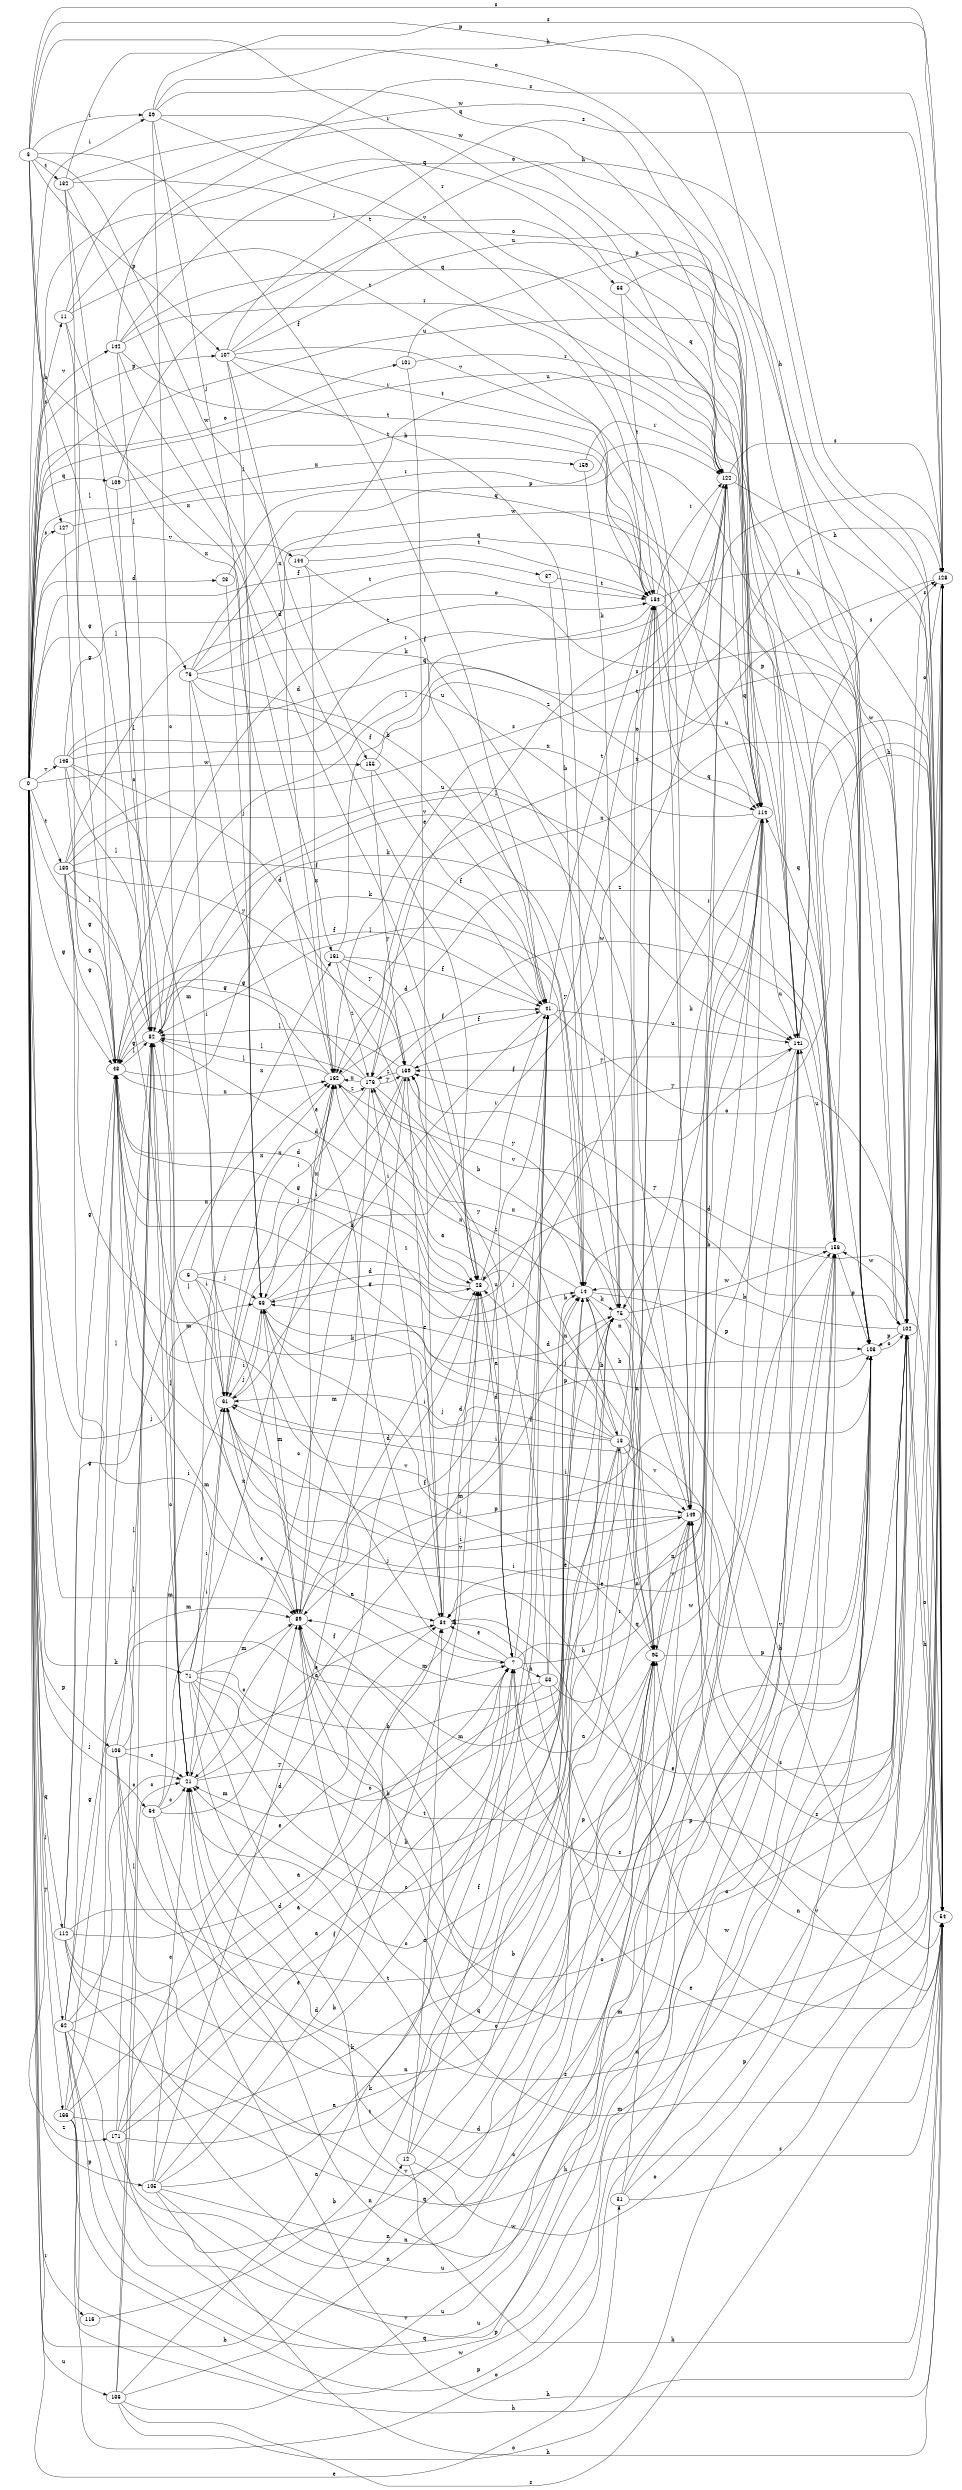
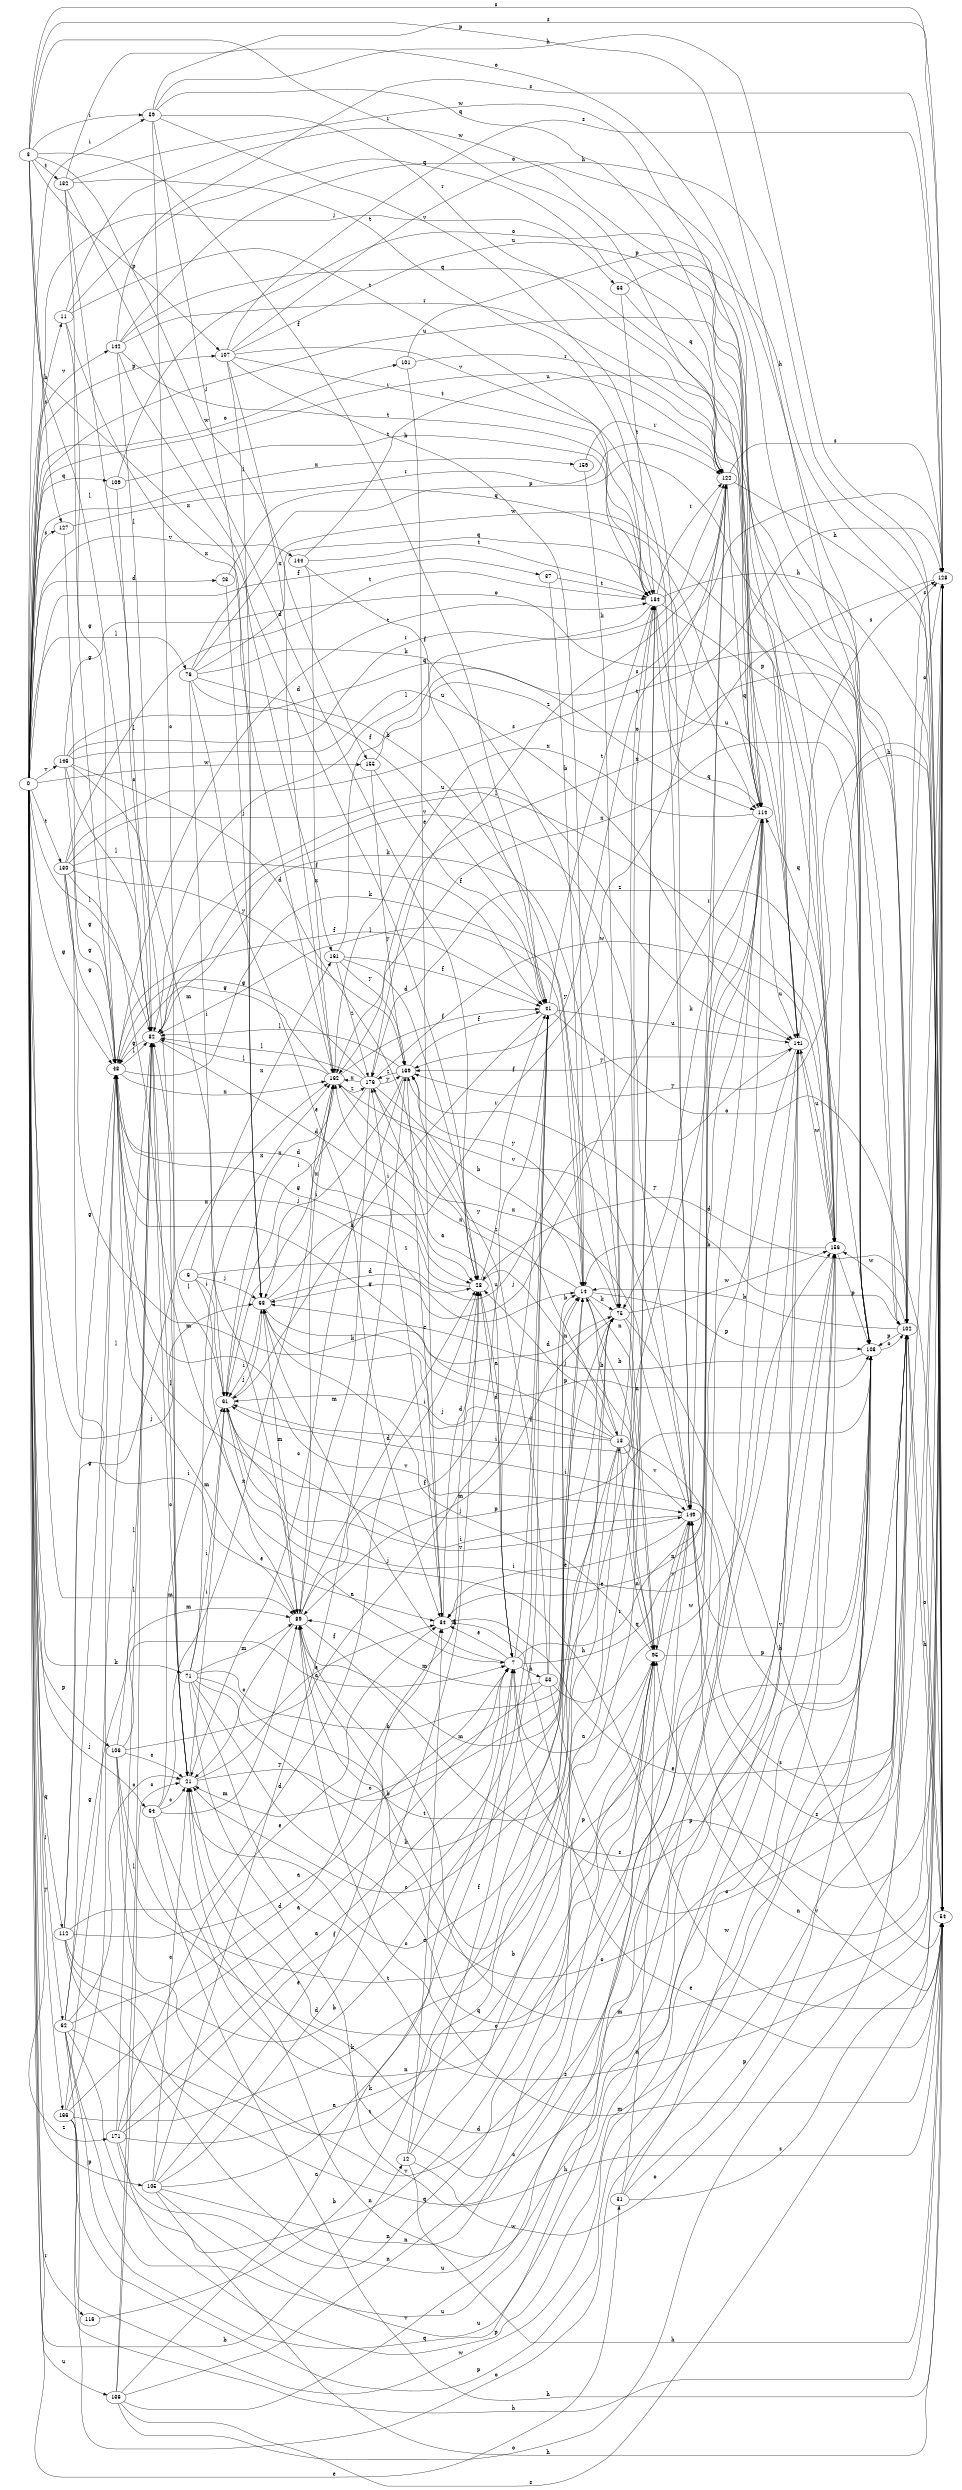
edge "141" -> "54": now "141" -> "156"
